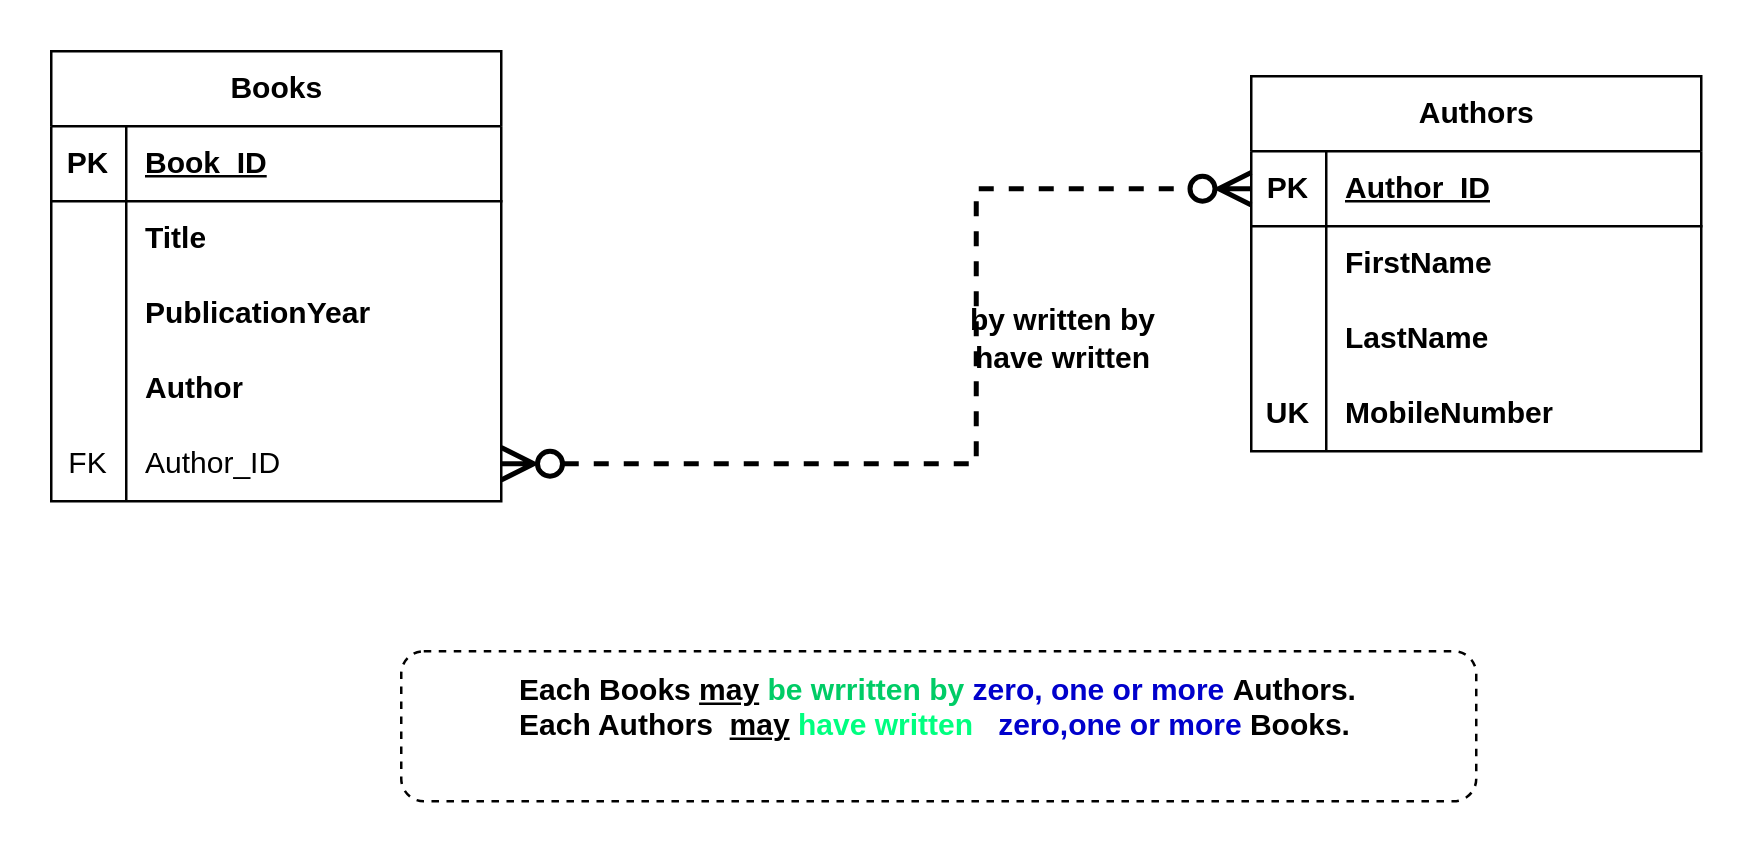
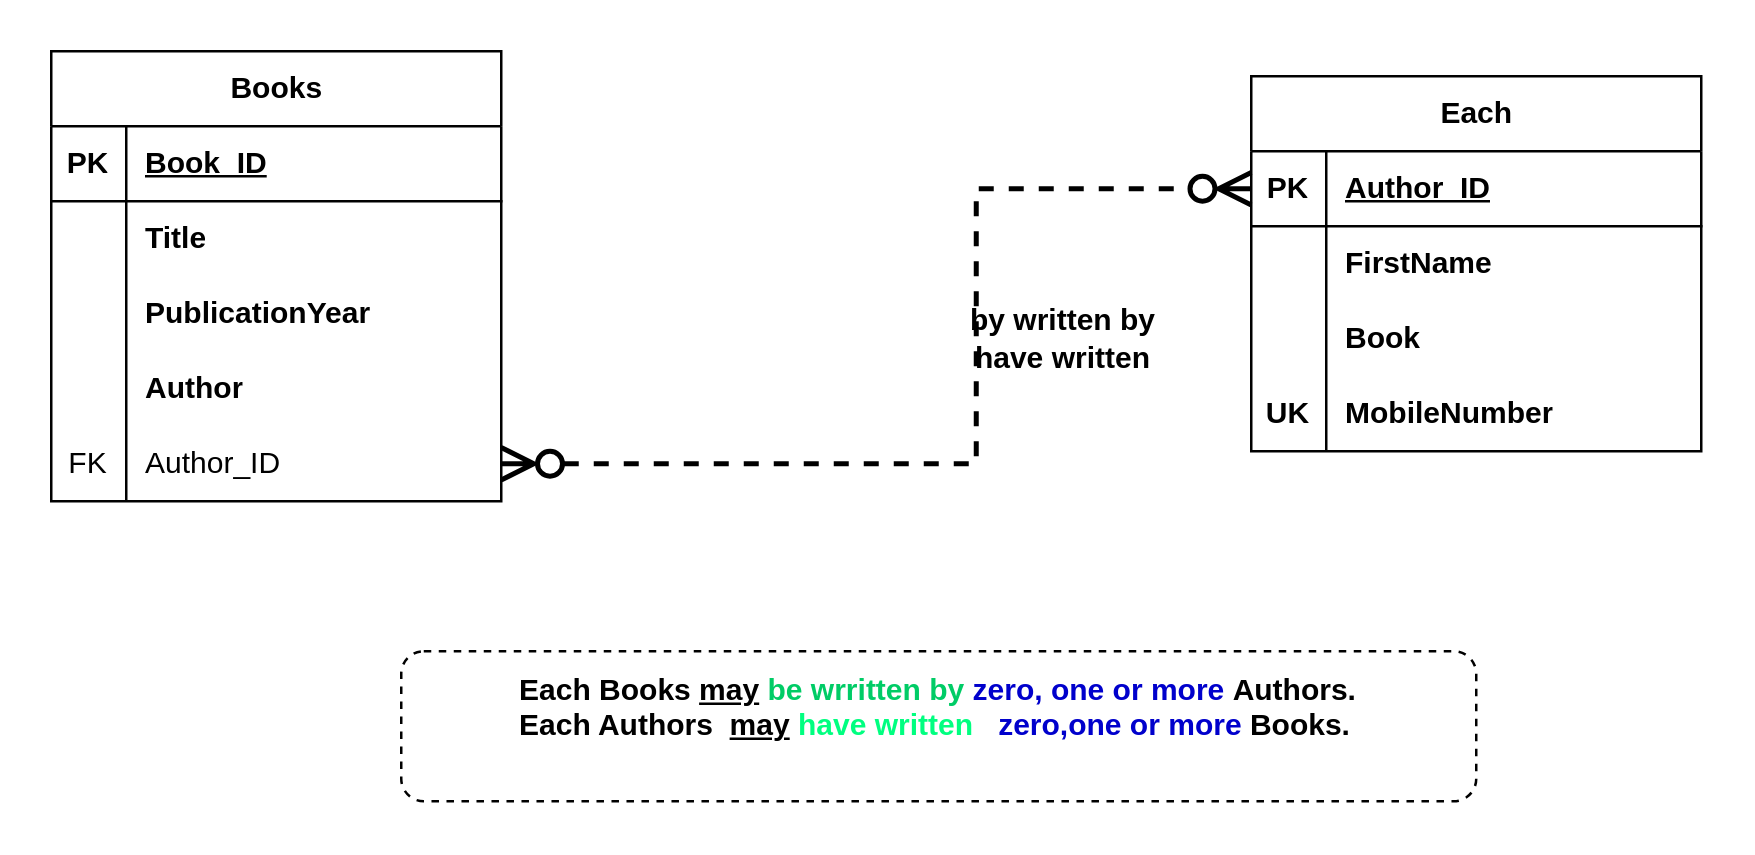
node "Authors": label "Authors" -> "Each"
node "LastName": label "LastName" -> "Book"
